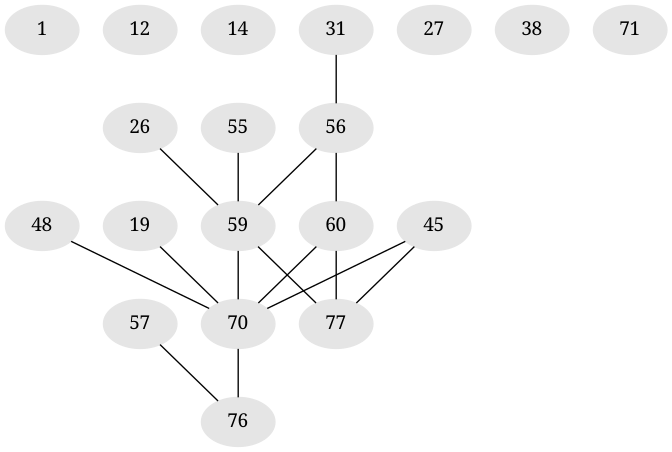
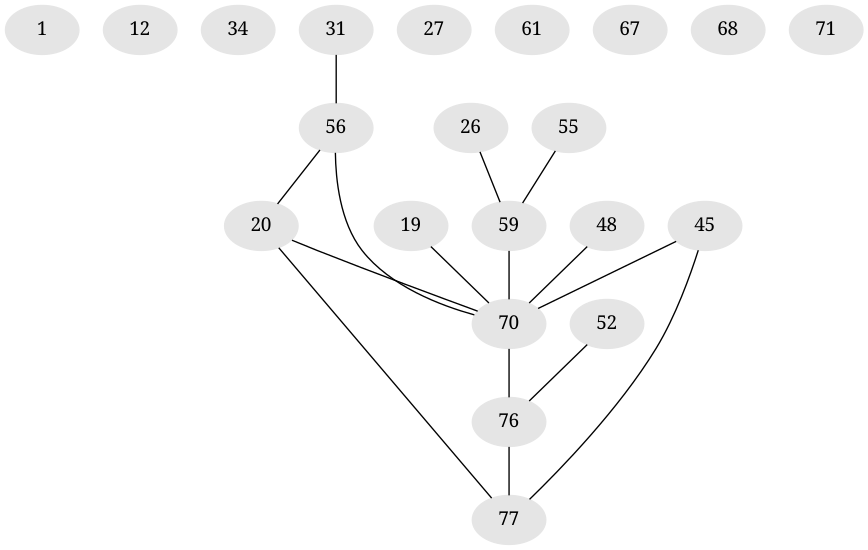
node "14": label "14" -> "34"
node "61": added
node "38": label "38" -> "68"
node "67": added
edge "56" -- "59": now "56" -- "70"
node "60": label "60" -> "20"
edge "59" -- "77": now "76" -- "77"
node "57": label "57" -> "52"
